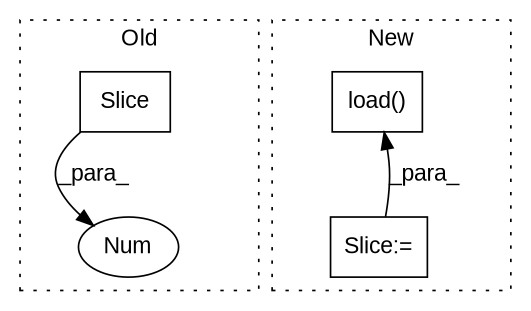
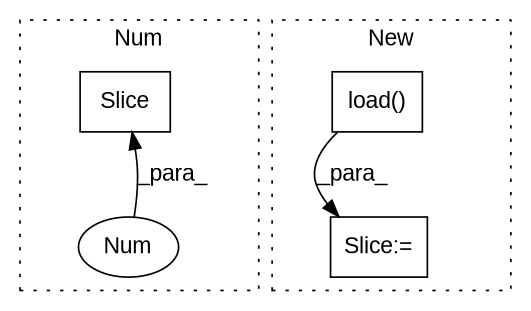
cluster "Old": label "Old" -> "Num"
edge "Slice" -> "Num": reversed
edge "Slice:=" -> "load()": reversed
